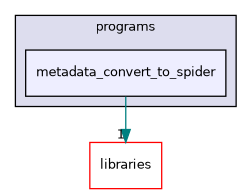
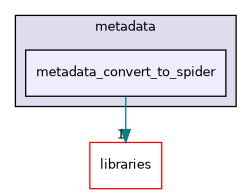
cluster "programs": label "programs" -> "metadata"
